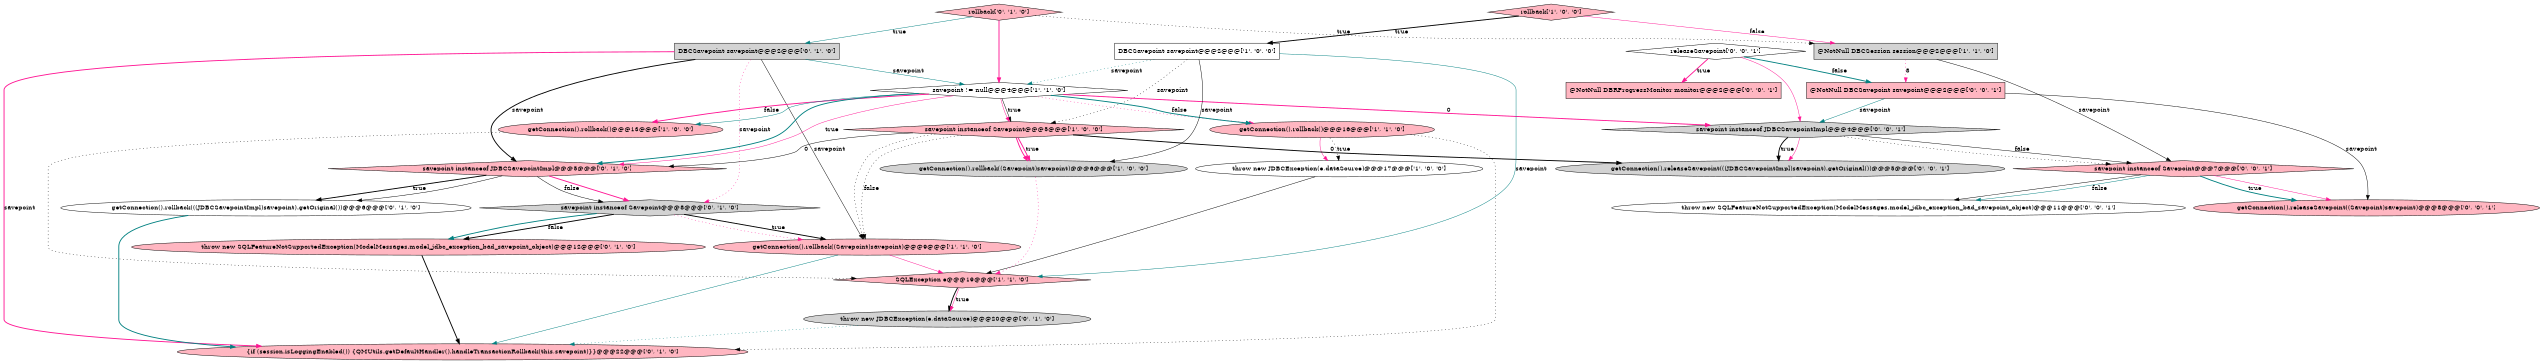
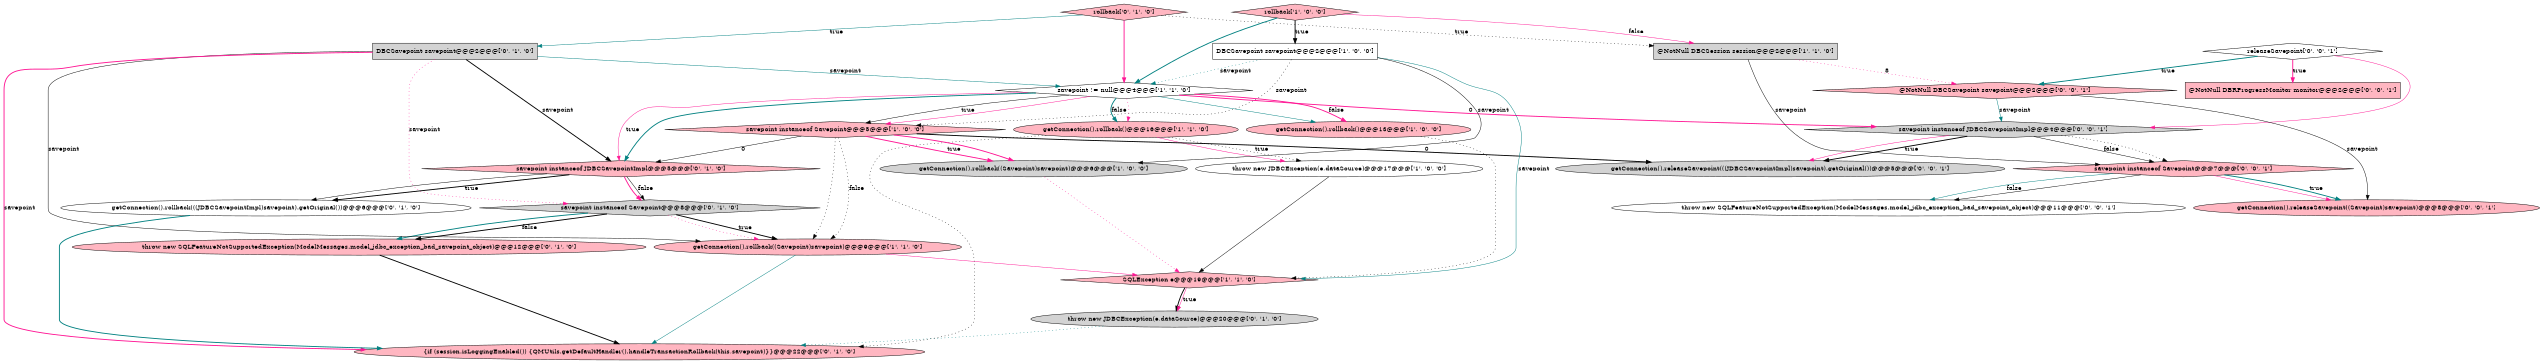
edge "rollback['1', '0', '0']" -> "savepoint != null@@@4@@@['1', '1', '0']": added
edge "releaseSavepoint['0', '0', '1']" -> "@NotNull DBCSavepoint savepoint@@@2@@@['0', '0', '1']": label "false" -> "true"
node "@NotNull DBCSavepoint savepoint@@@2@@@['0', '0', '1']": shape box -> diamond
